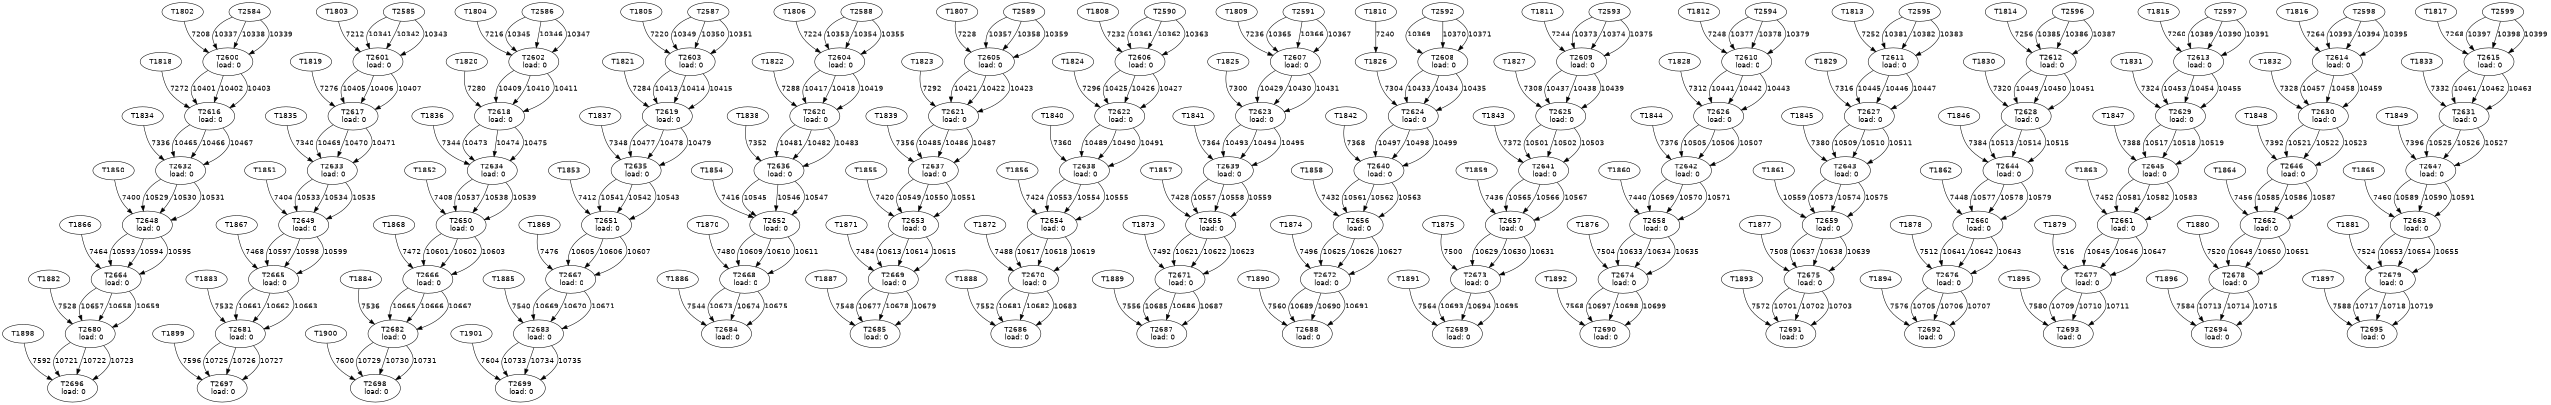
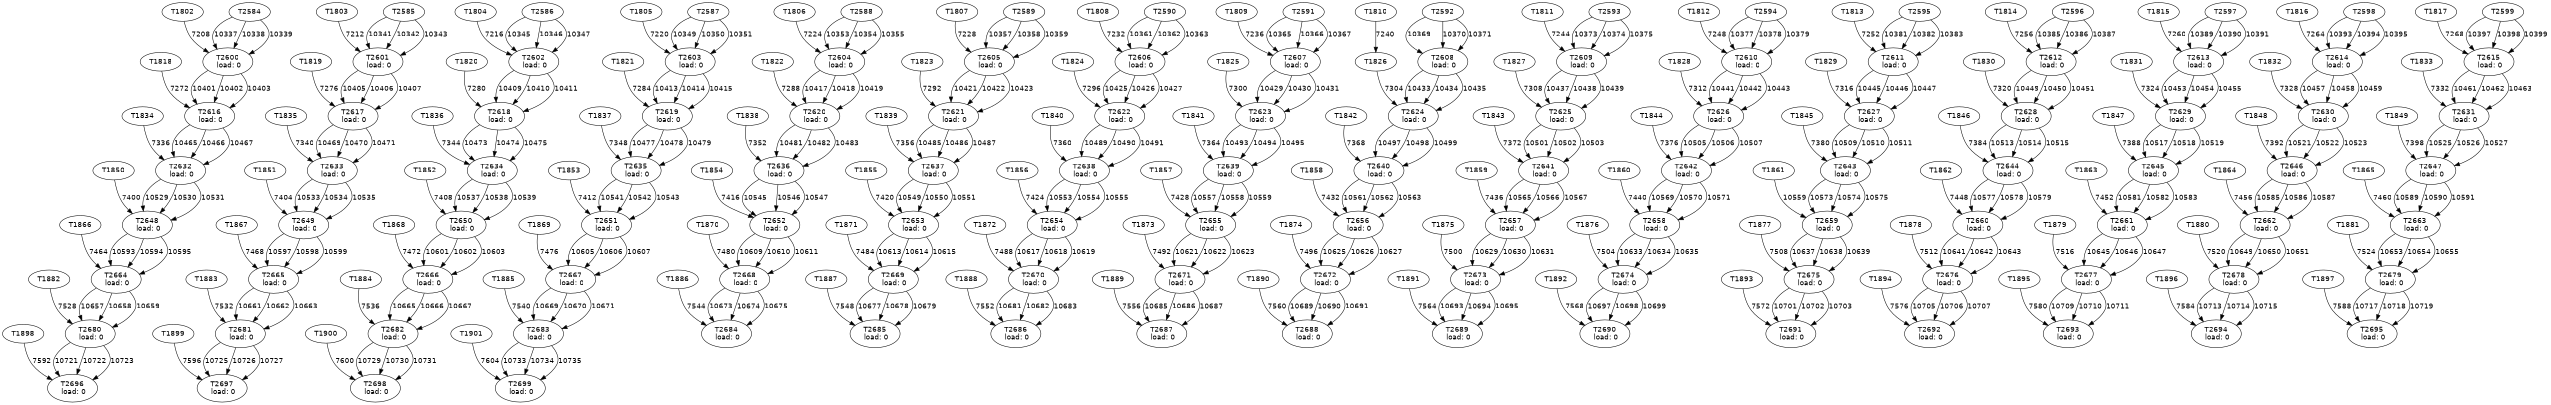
edge "T1849" -> "T2647 load: 0": label "7396" -> "7398"
